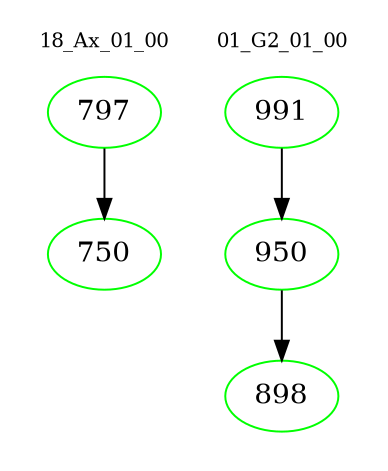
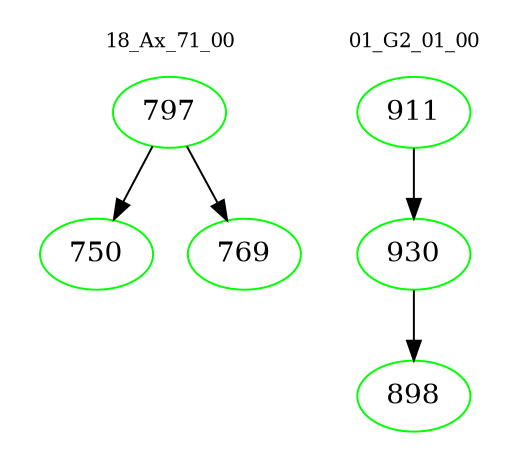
cluster "18_Ax_01_00": label "18_Ax_01_00" -> "18_Ax_71_00"
node "991": label "991" -> "911"
node "769": added
node "950": label "950" -> "930"
